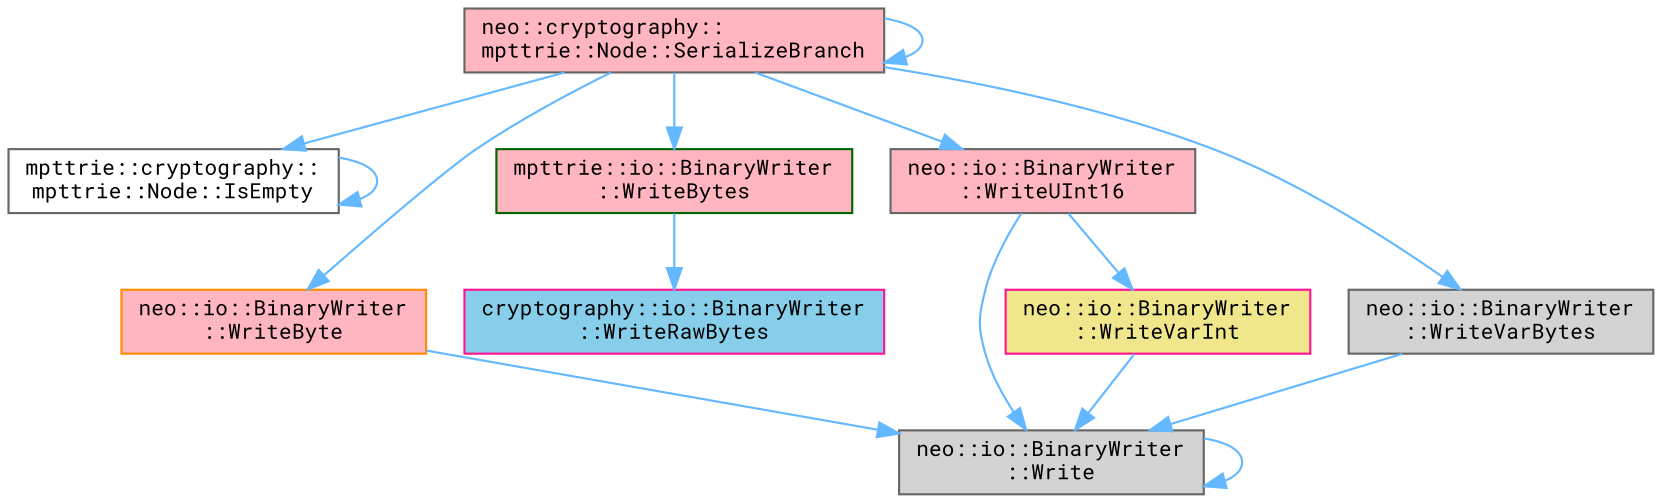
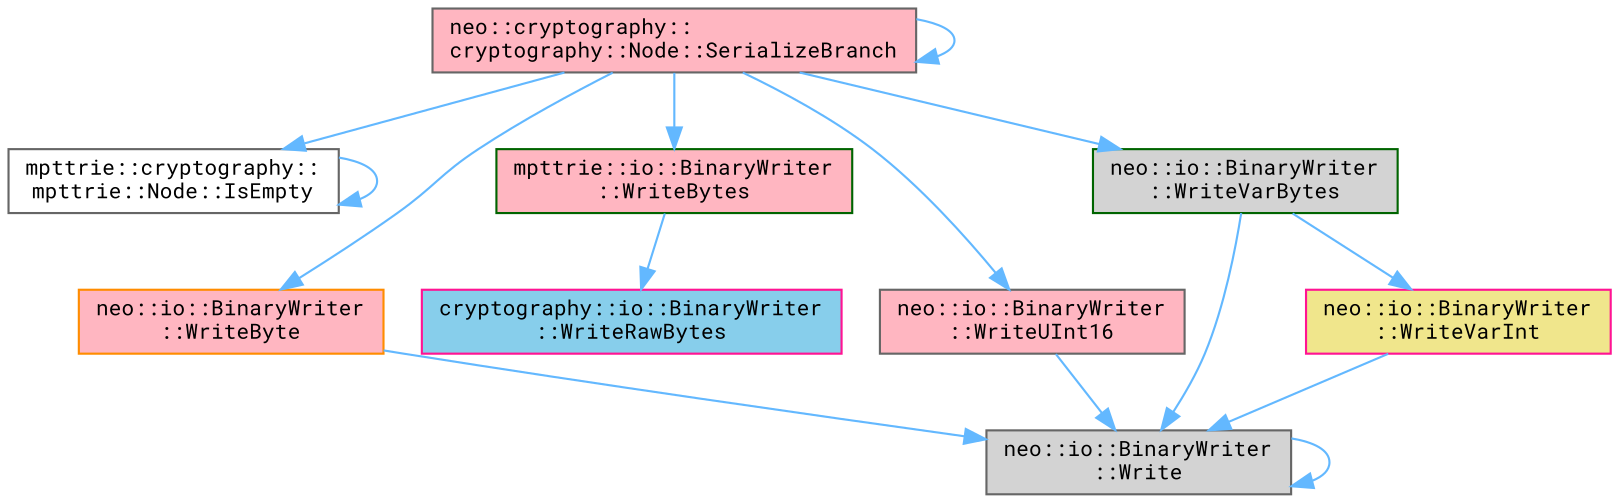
node "neo::cryptography:: mpttrie::Node::SerializeBranch": label "neo::cryptography:: mpttrie::Node::SerializeBranch" -> "neo::cryptography:: cryptography::Node::SerializeBranch"
edge "neo::io::BinaryWriter ::WriteUInt16" -> "neo::io::BinaryWriter ::WriteVarInt": now "neo::io::BinaryWriter ::WriteVarBytes" -> "neo::io::BinaryWriter ::WriteVarInt"
node "neo::io::BinaryWriter ::WriteVarBytes": color gray40 -> darkgreen
